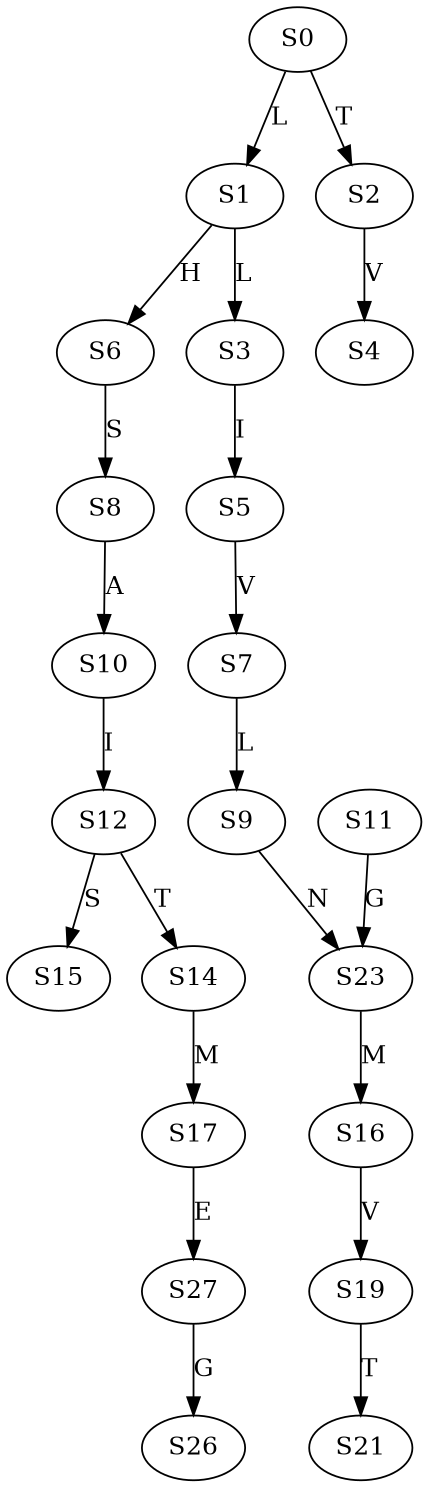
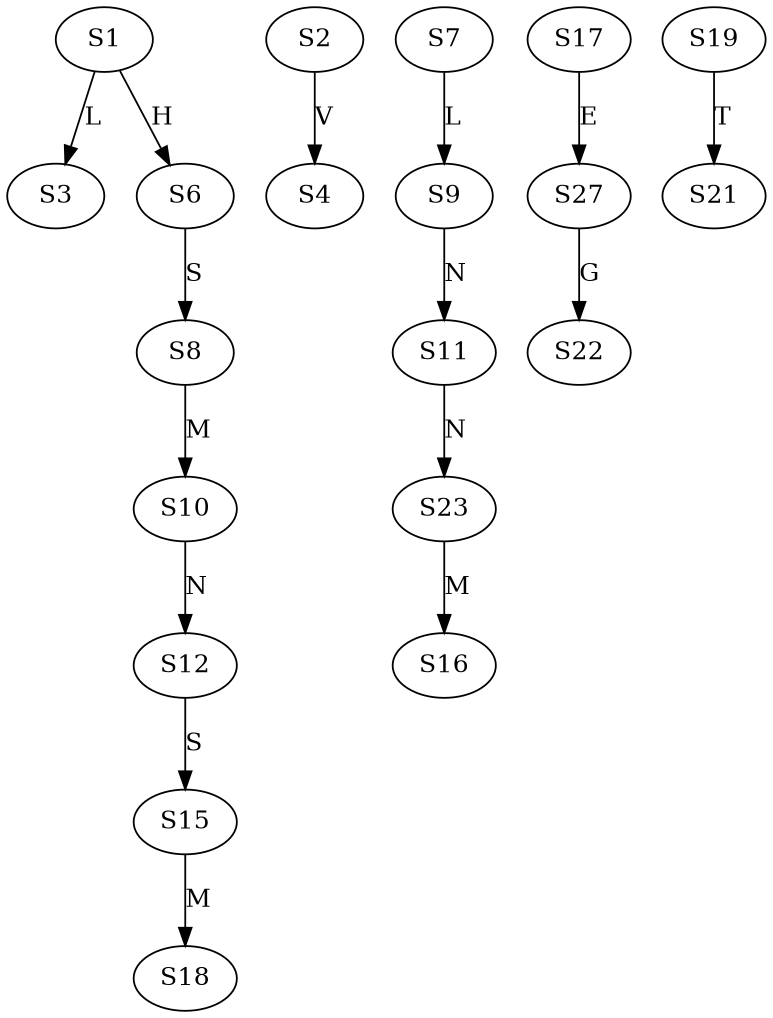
node "S0": removed
node "S5": removed
edge "S8" -> "S10": label "A" -> "M"
edge "S10" -> "S12": label "I" -> "N"
edge "S9" -> "S23": now "S9" -> "S11"
edge "S11" -> "S23": label "G" -> "N"
node "S18": added
node "S14": removed
edge "S16" -> "S19": removed, label "V"
node "S26": label "S26" -> "S22"
